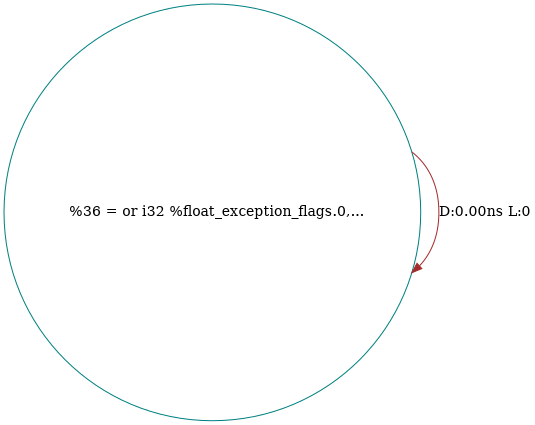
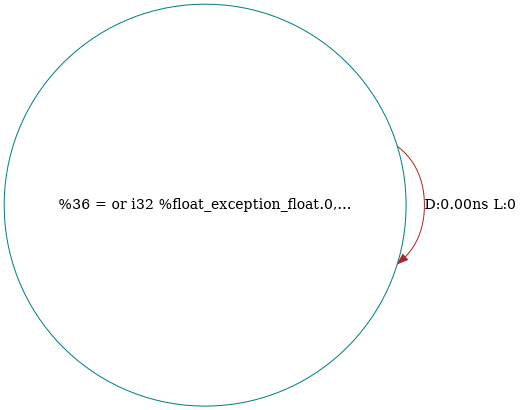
node "%36 = or i32 %float_exception_flags.0,...": label "%36 = or i32 %float_exception_flags.0,..." -> "%36 = or i32 %float_exception_float.0,..."
